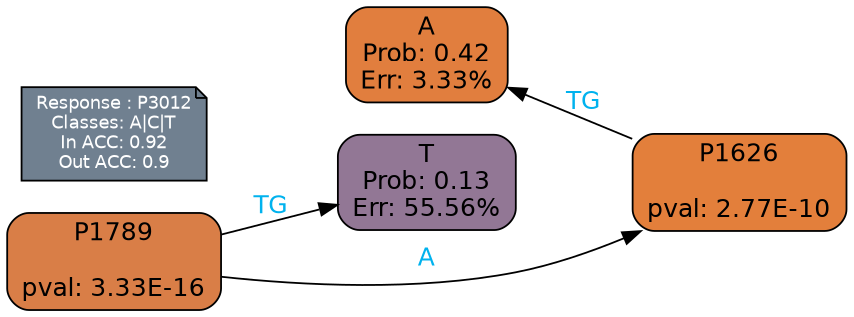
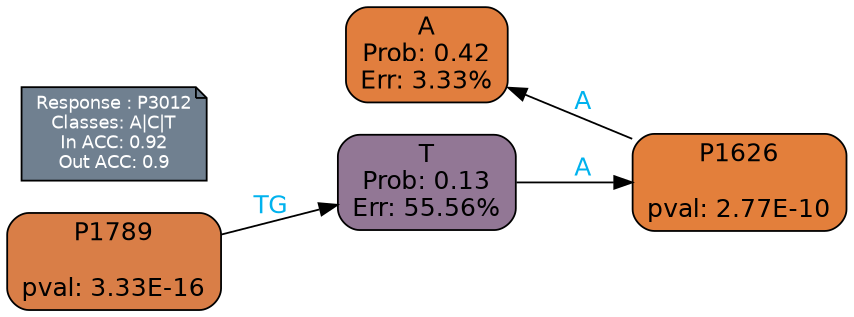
edge "P1626 pval: 2.77E-10" -> "A Prob: 0.42 Err: 3.33%": label "TG" -> "A"
edge "P1789 pval: 3.33E-16" -> "P1626 pval: 2.77E-10": now "T Prob: 0.13 Err: 55.56%" -> "P1626 pval: 2.77E-10"
